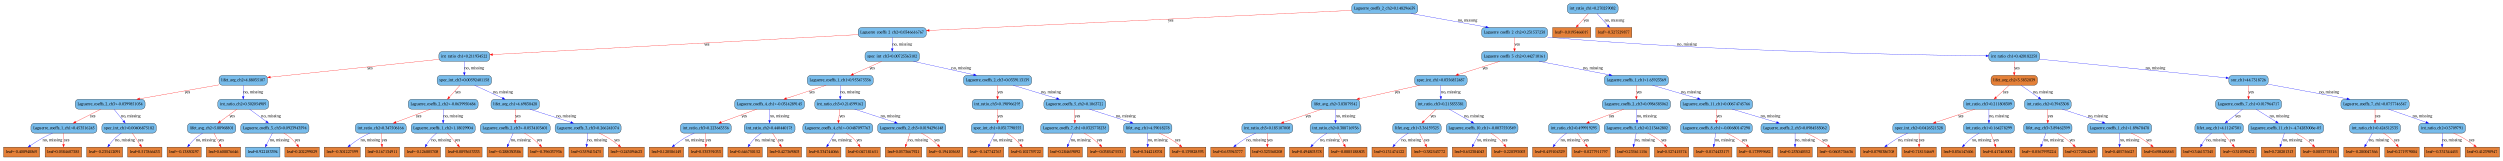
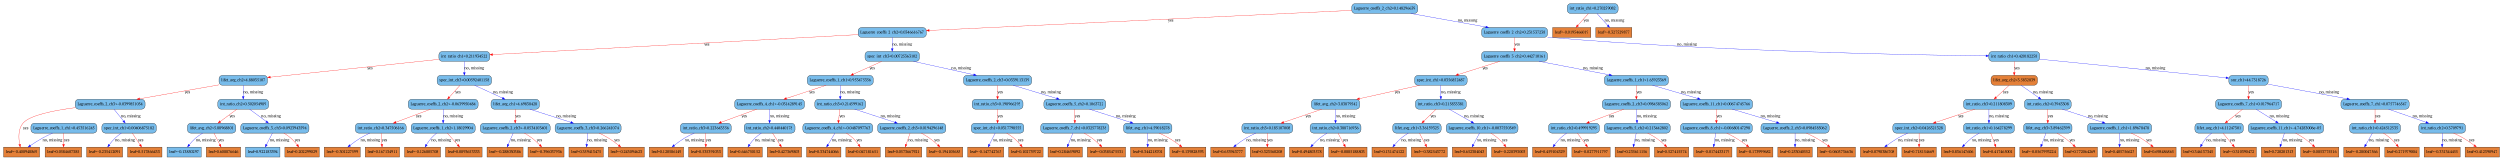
edge "Laguerre_coeffs_7_ch1<0.017964717" -> "lifet_avg_ch1<4.11247301": color #0000ff -> #ff0000
edge "Laguerre_coeffs_2_ch3<-0.0399851054" -> "Laguerre_coeffs_1_ch1<0.453516245": now "Laguerre_coeffs_2_ch3<-0.0399851054" -> "leaf=-0.408948869"
node "leaf=-0.13850297": fillcolor #e48038 -> #78bceb
